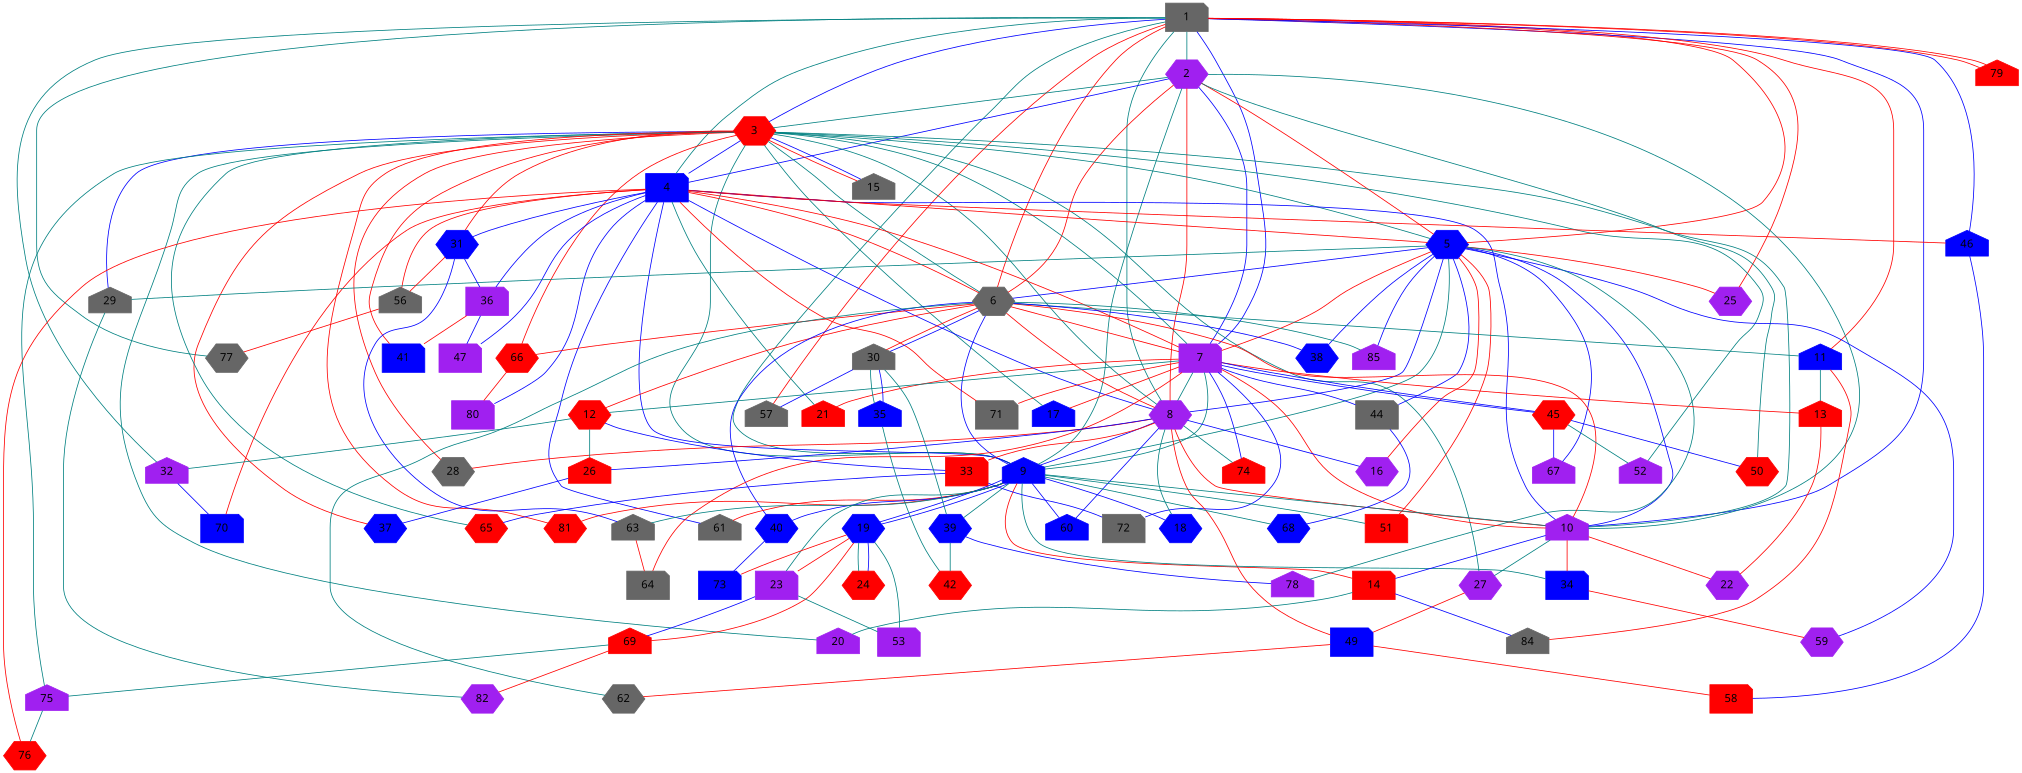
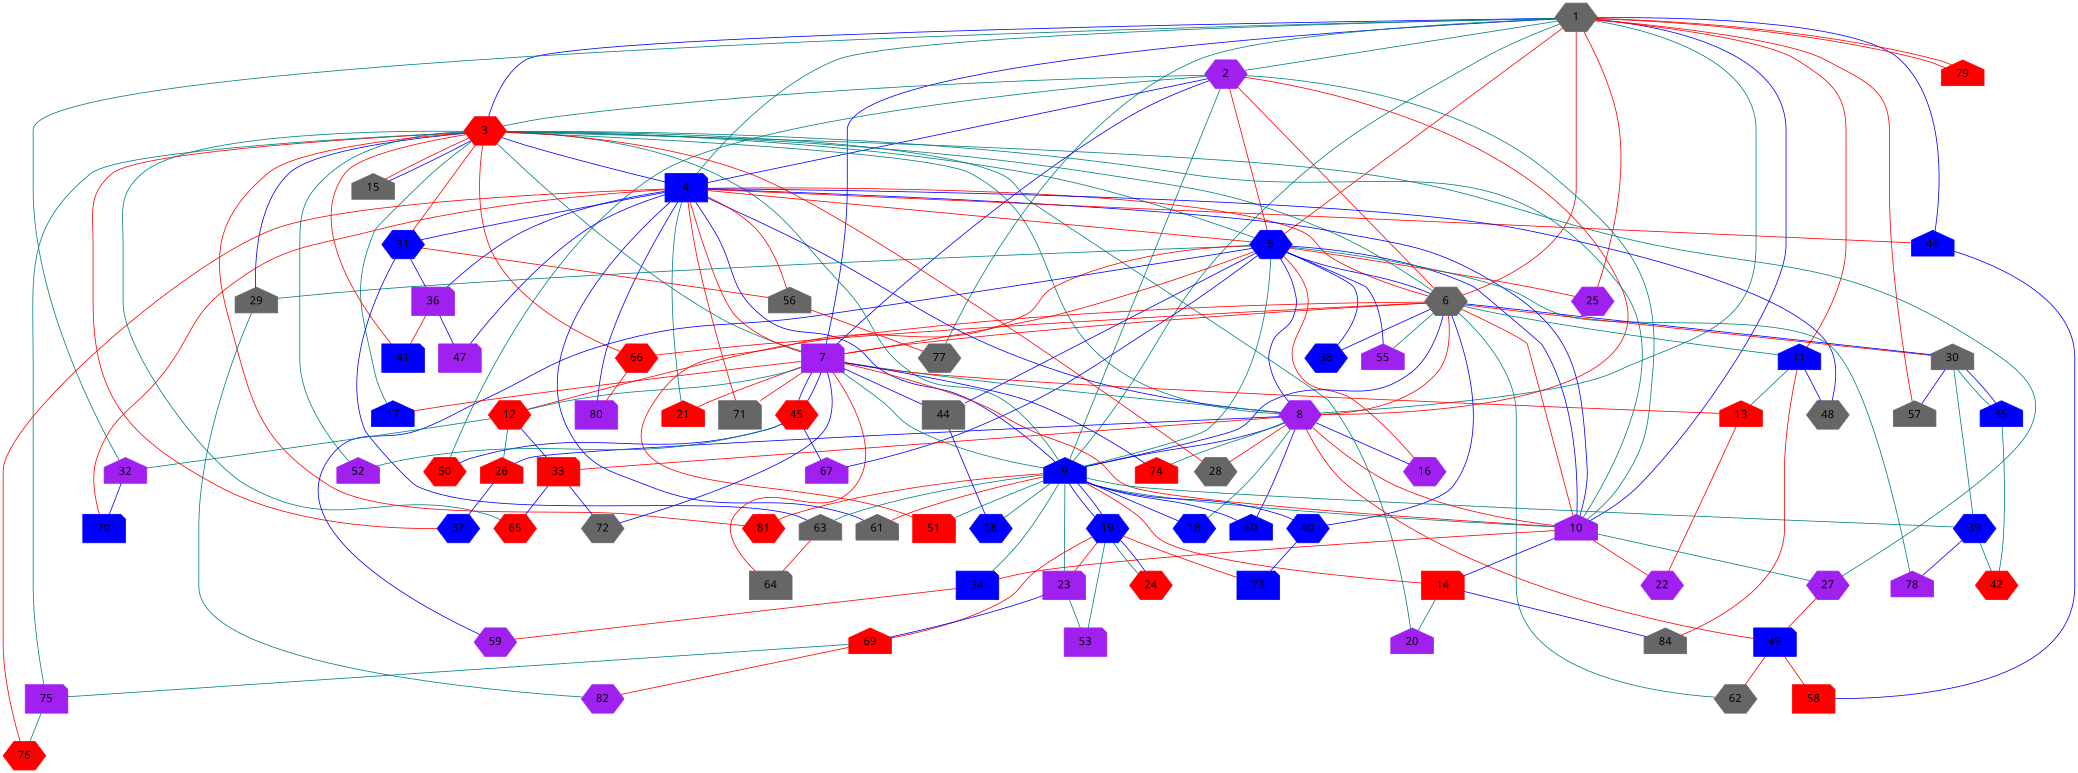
node "1": shape note -> hexagon
node "85": label "85" -> "55"
node "48": added
node "72": shape note -> hexagon
node "75": shape house -> note
